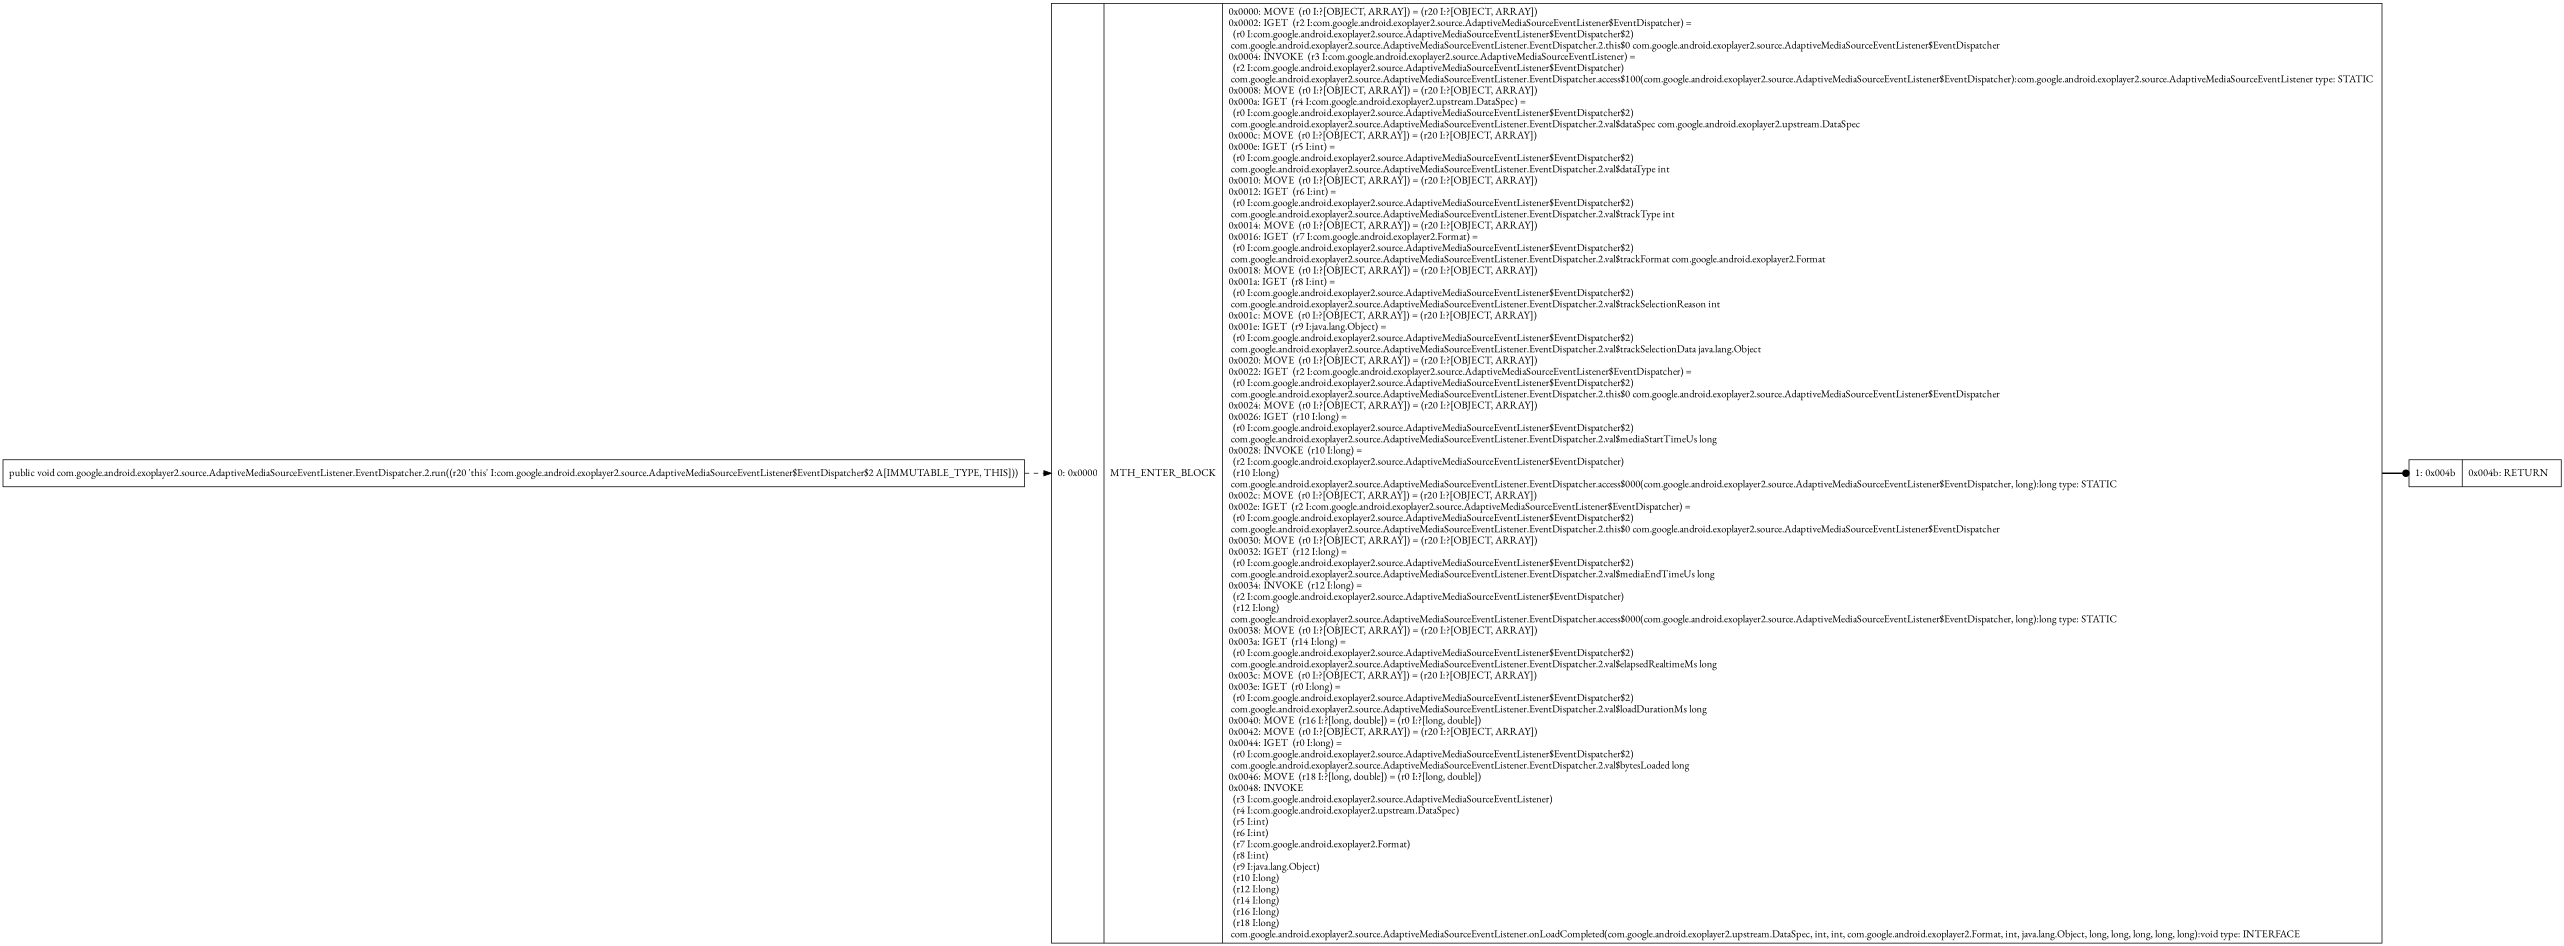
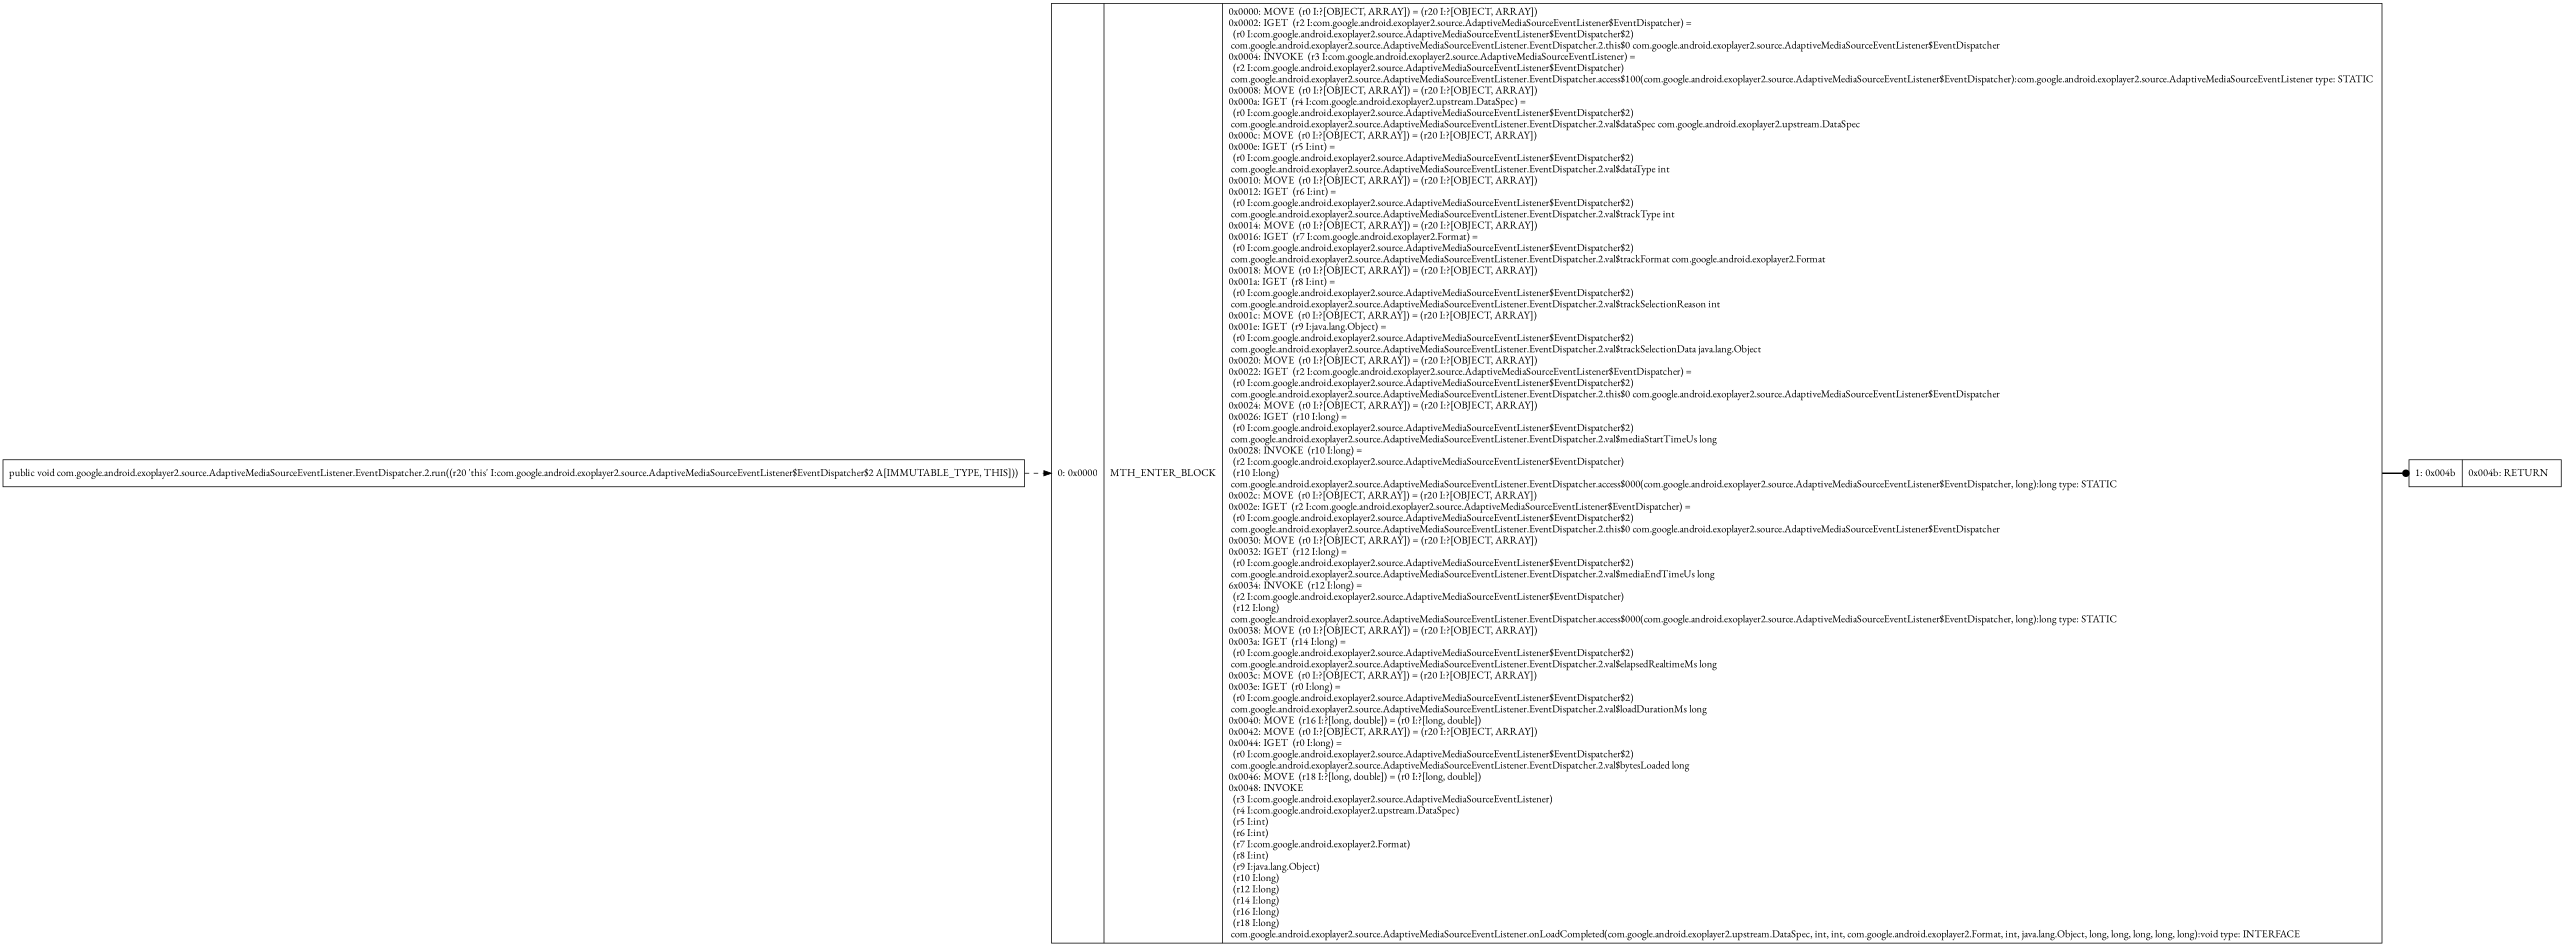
node "0: 0x0000": text "0x0034: INVOKE  (r12 I:long) =" -> "6x0034: INVOKE  (r12 I:long) ="
